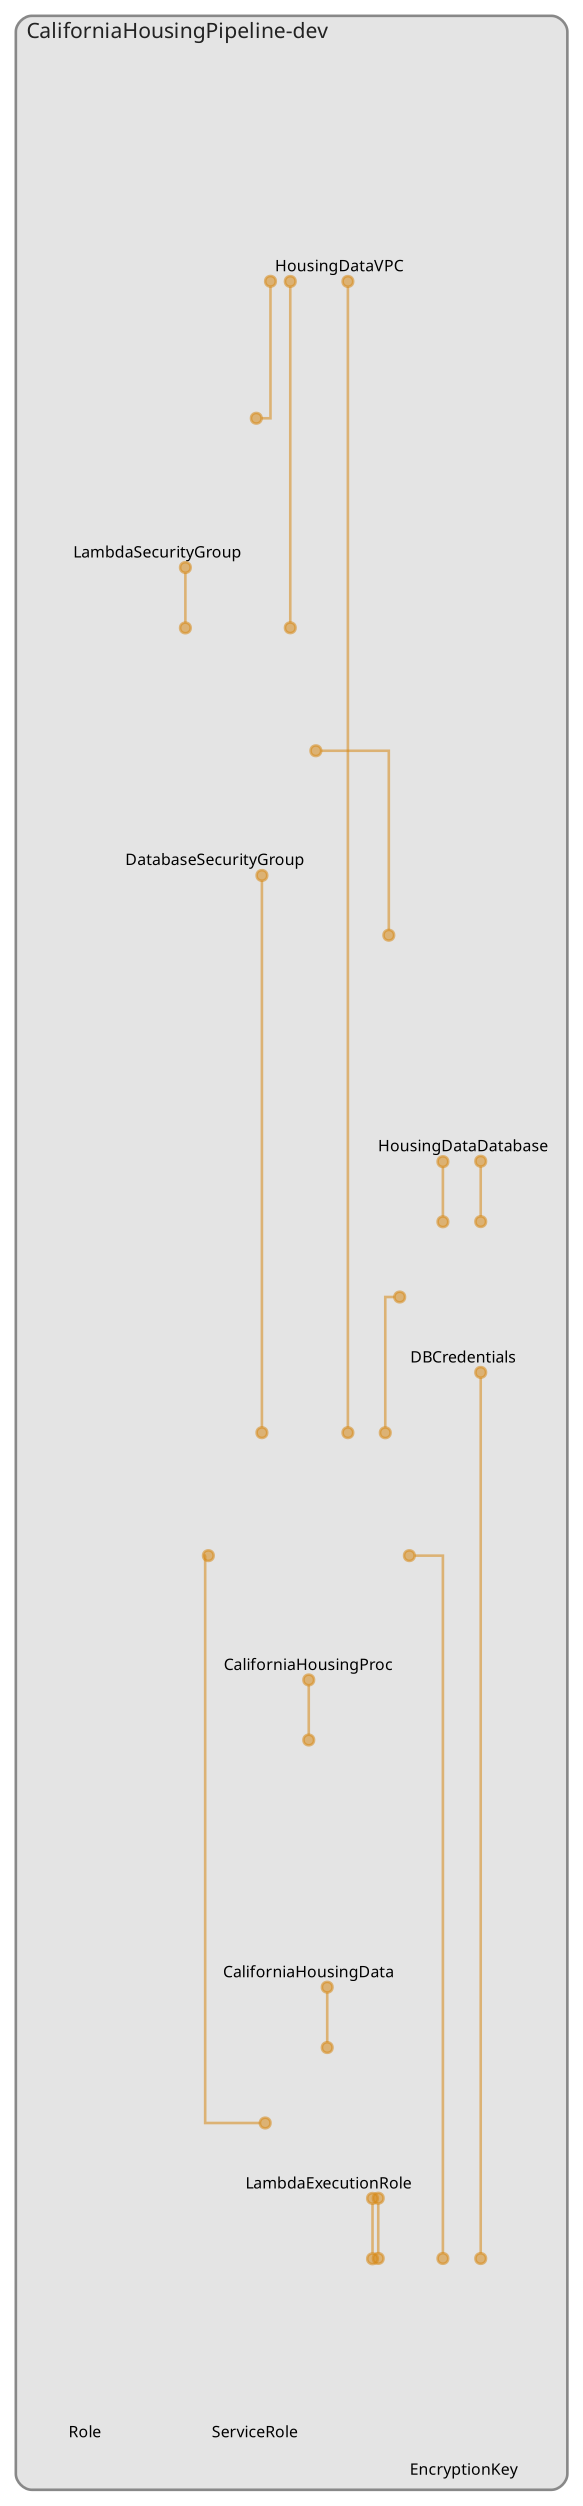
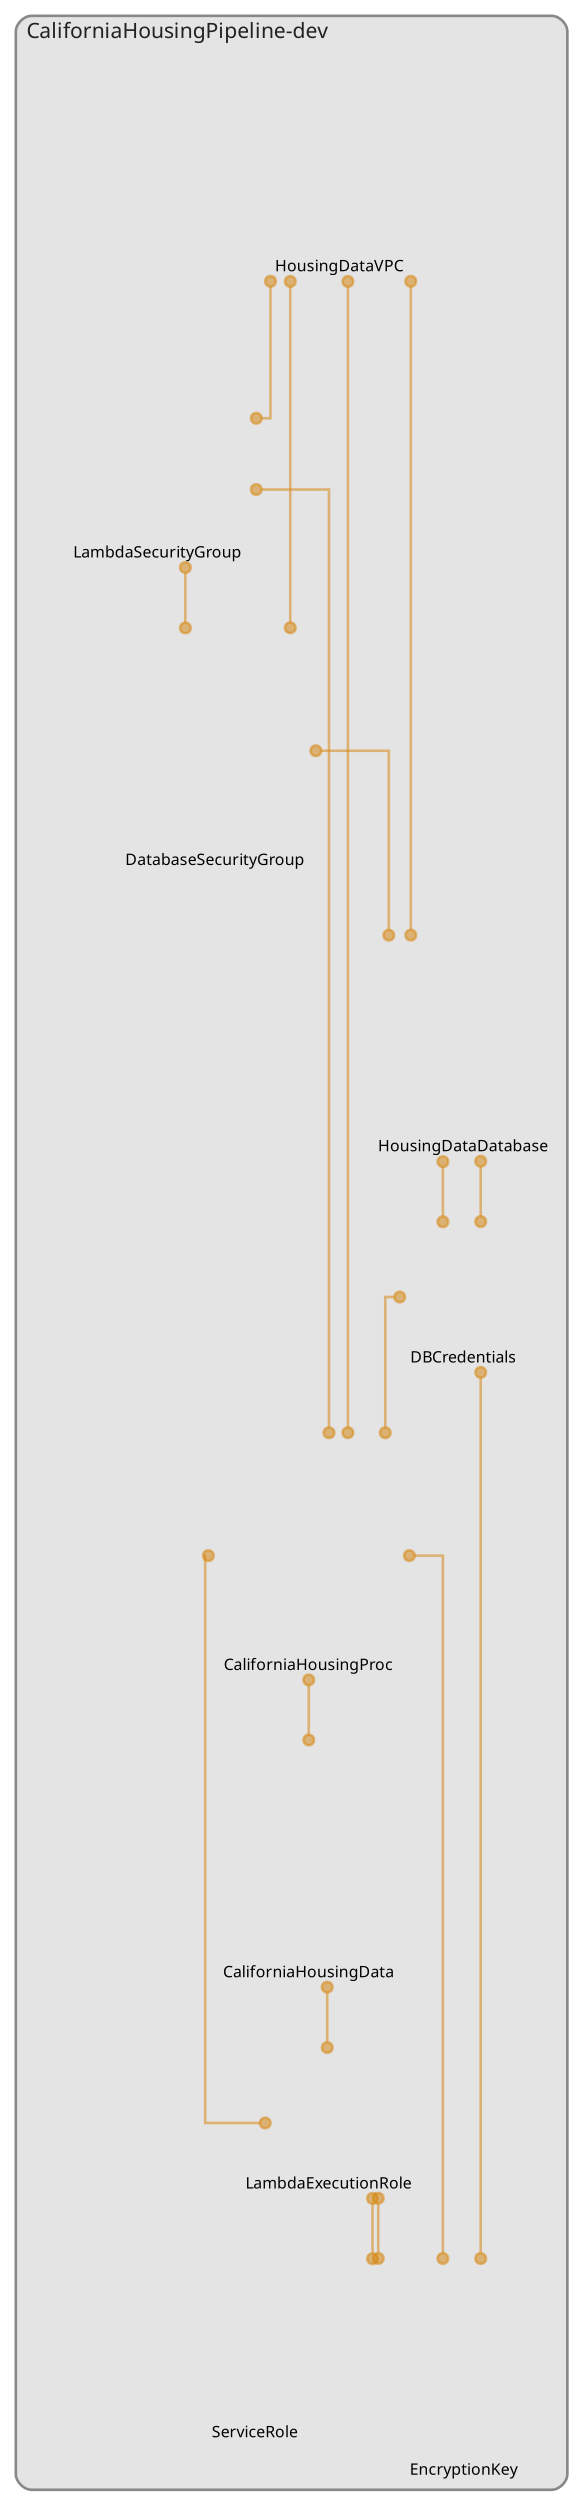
edge "HousingDataVPC" -- "HousingDataDatabase": added
edge "DatabaseSecurityGroup" -- "CaliforniaHousingProc": now "LambdaSecurityGroup" -- "CaliforniaHousingProc"
node "Role": removed
